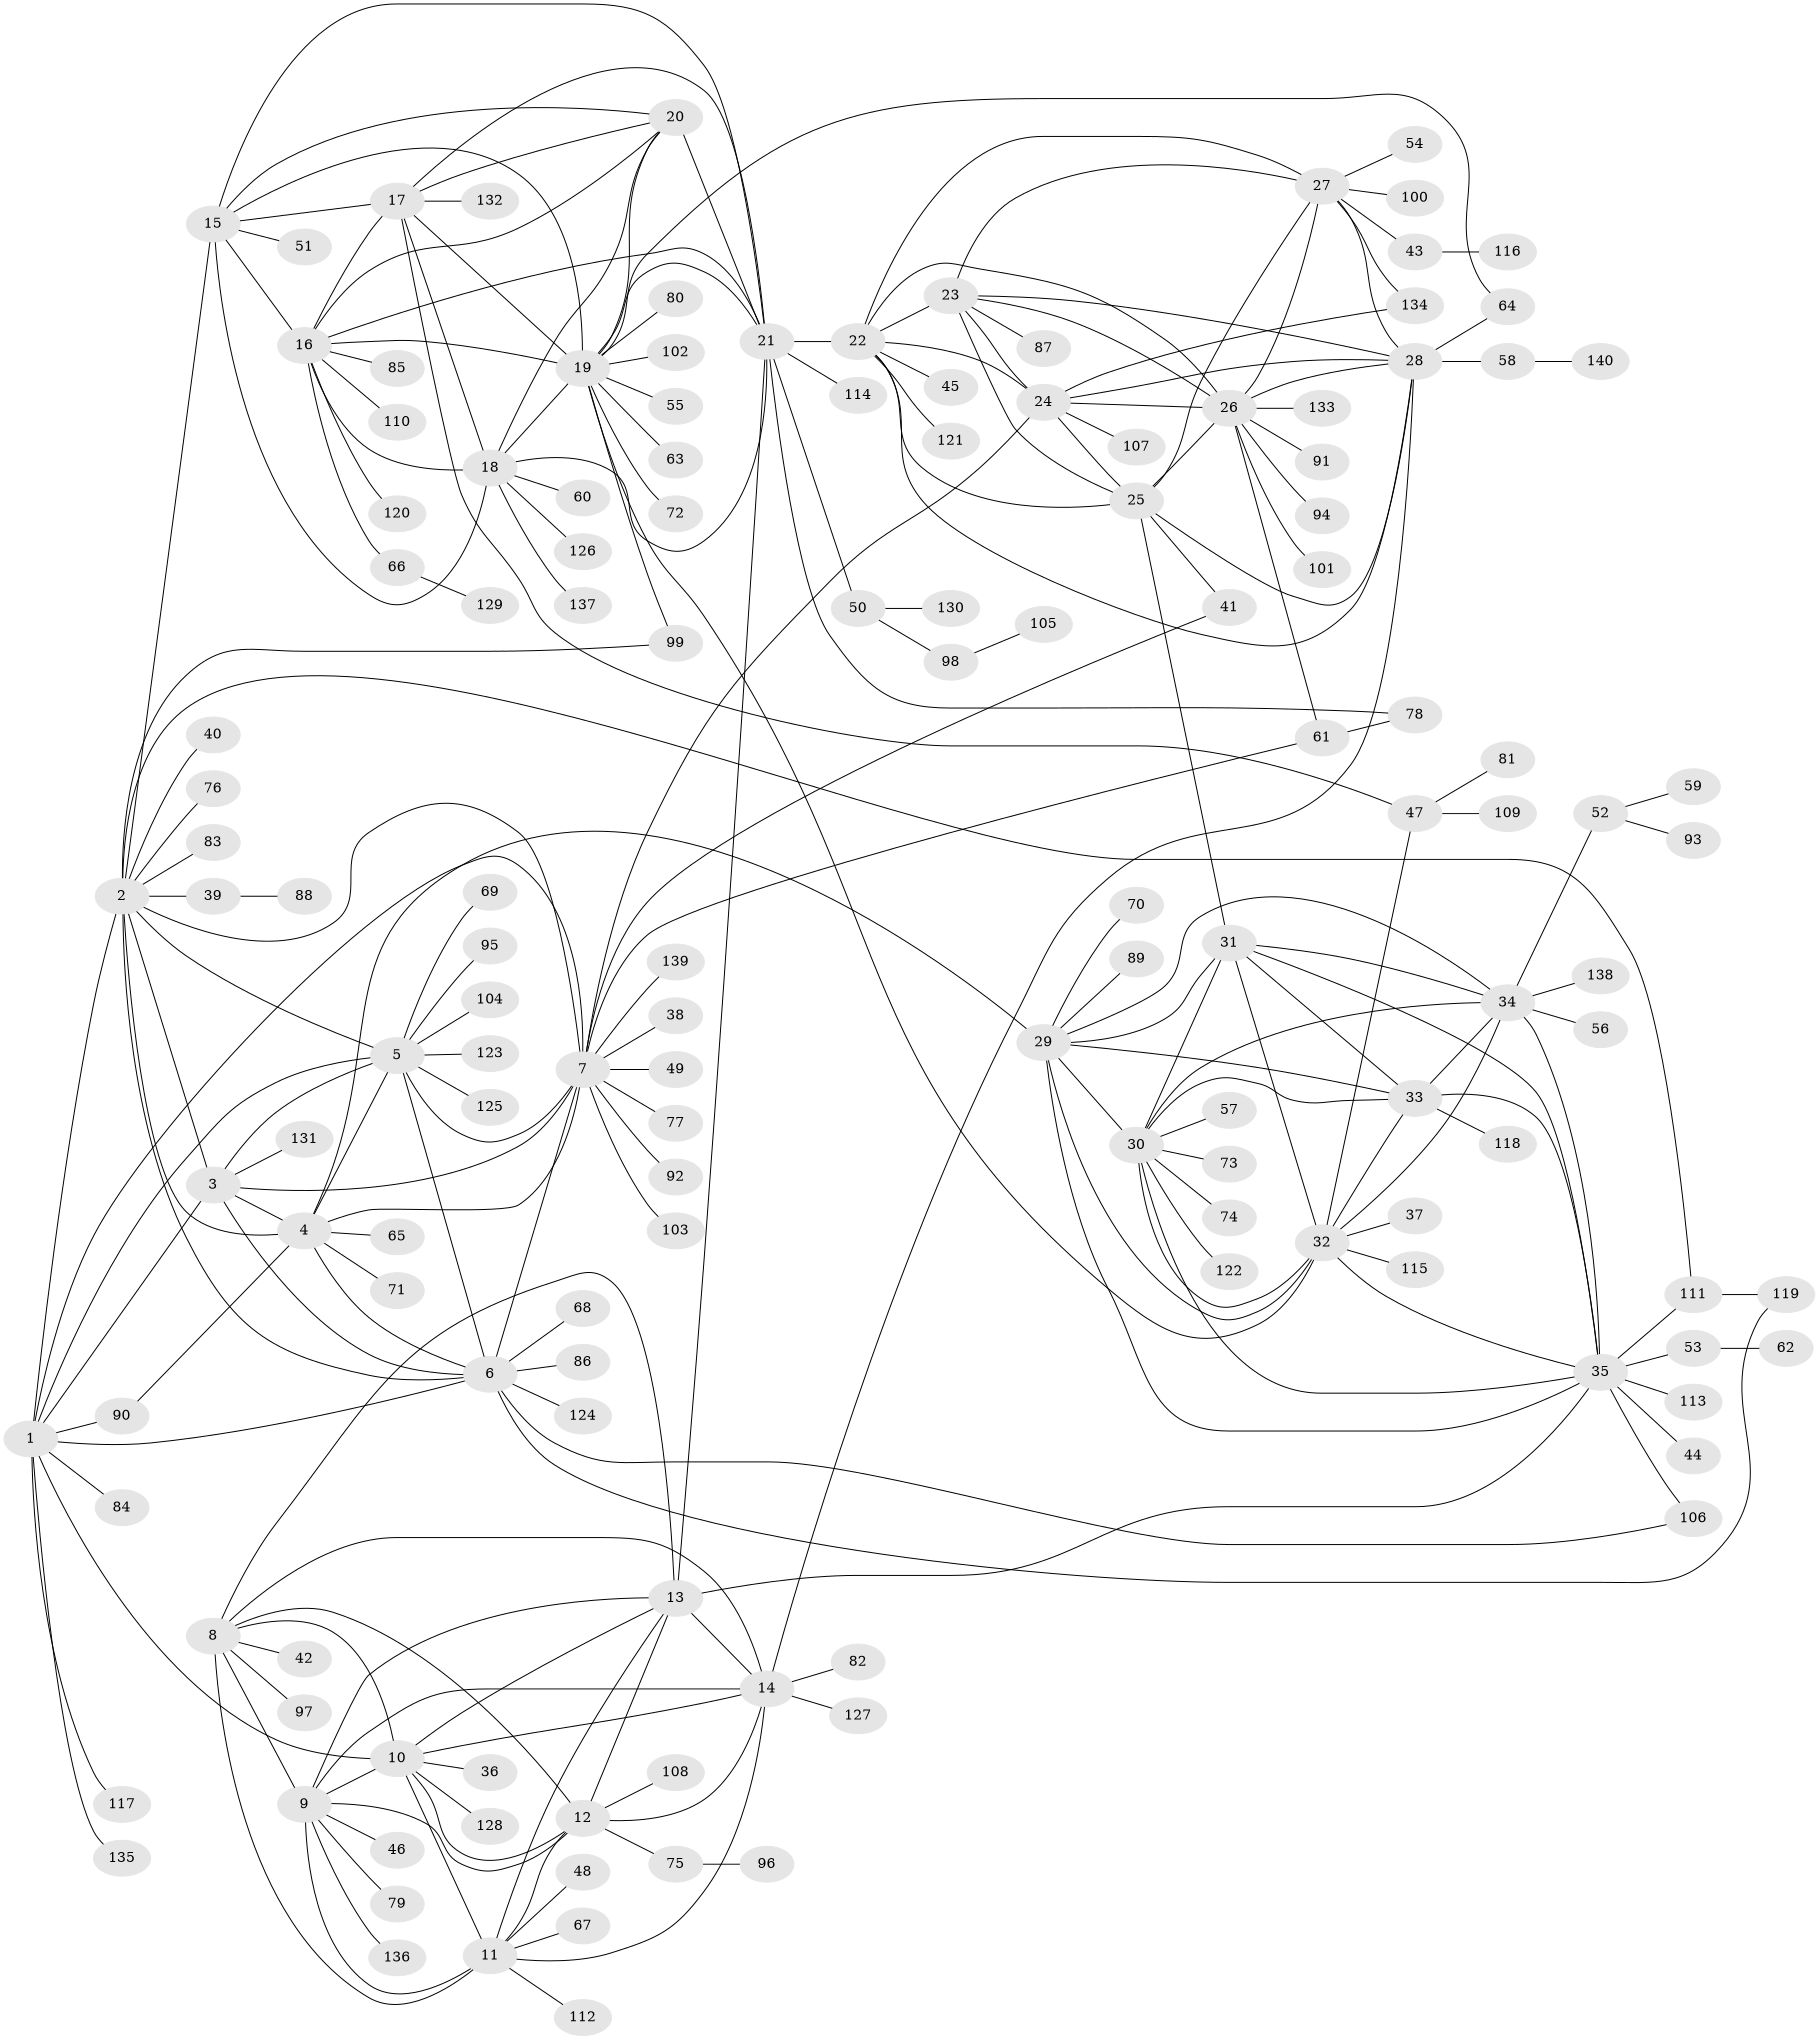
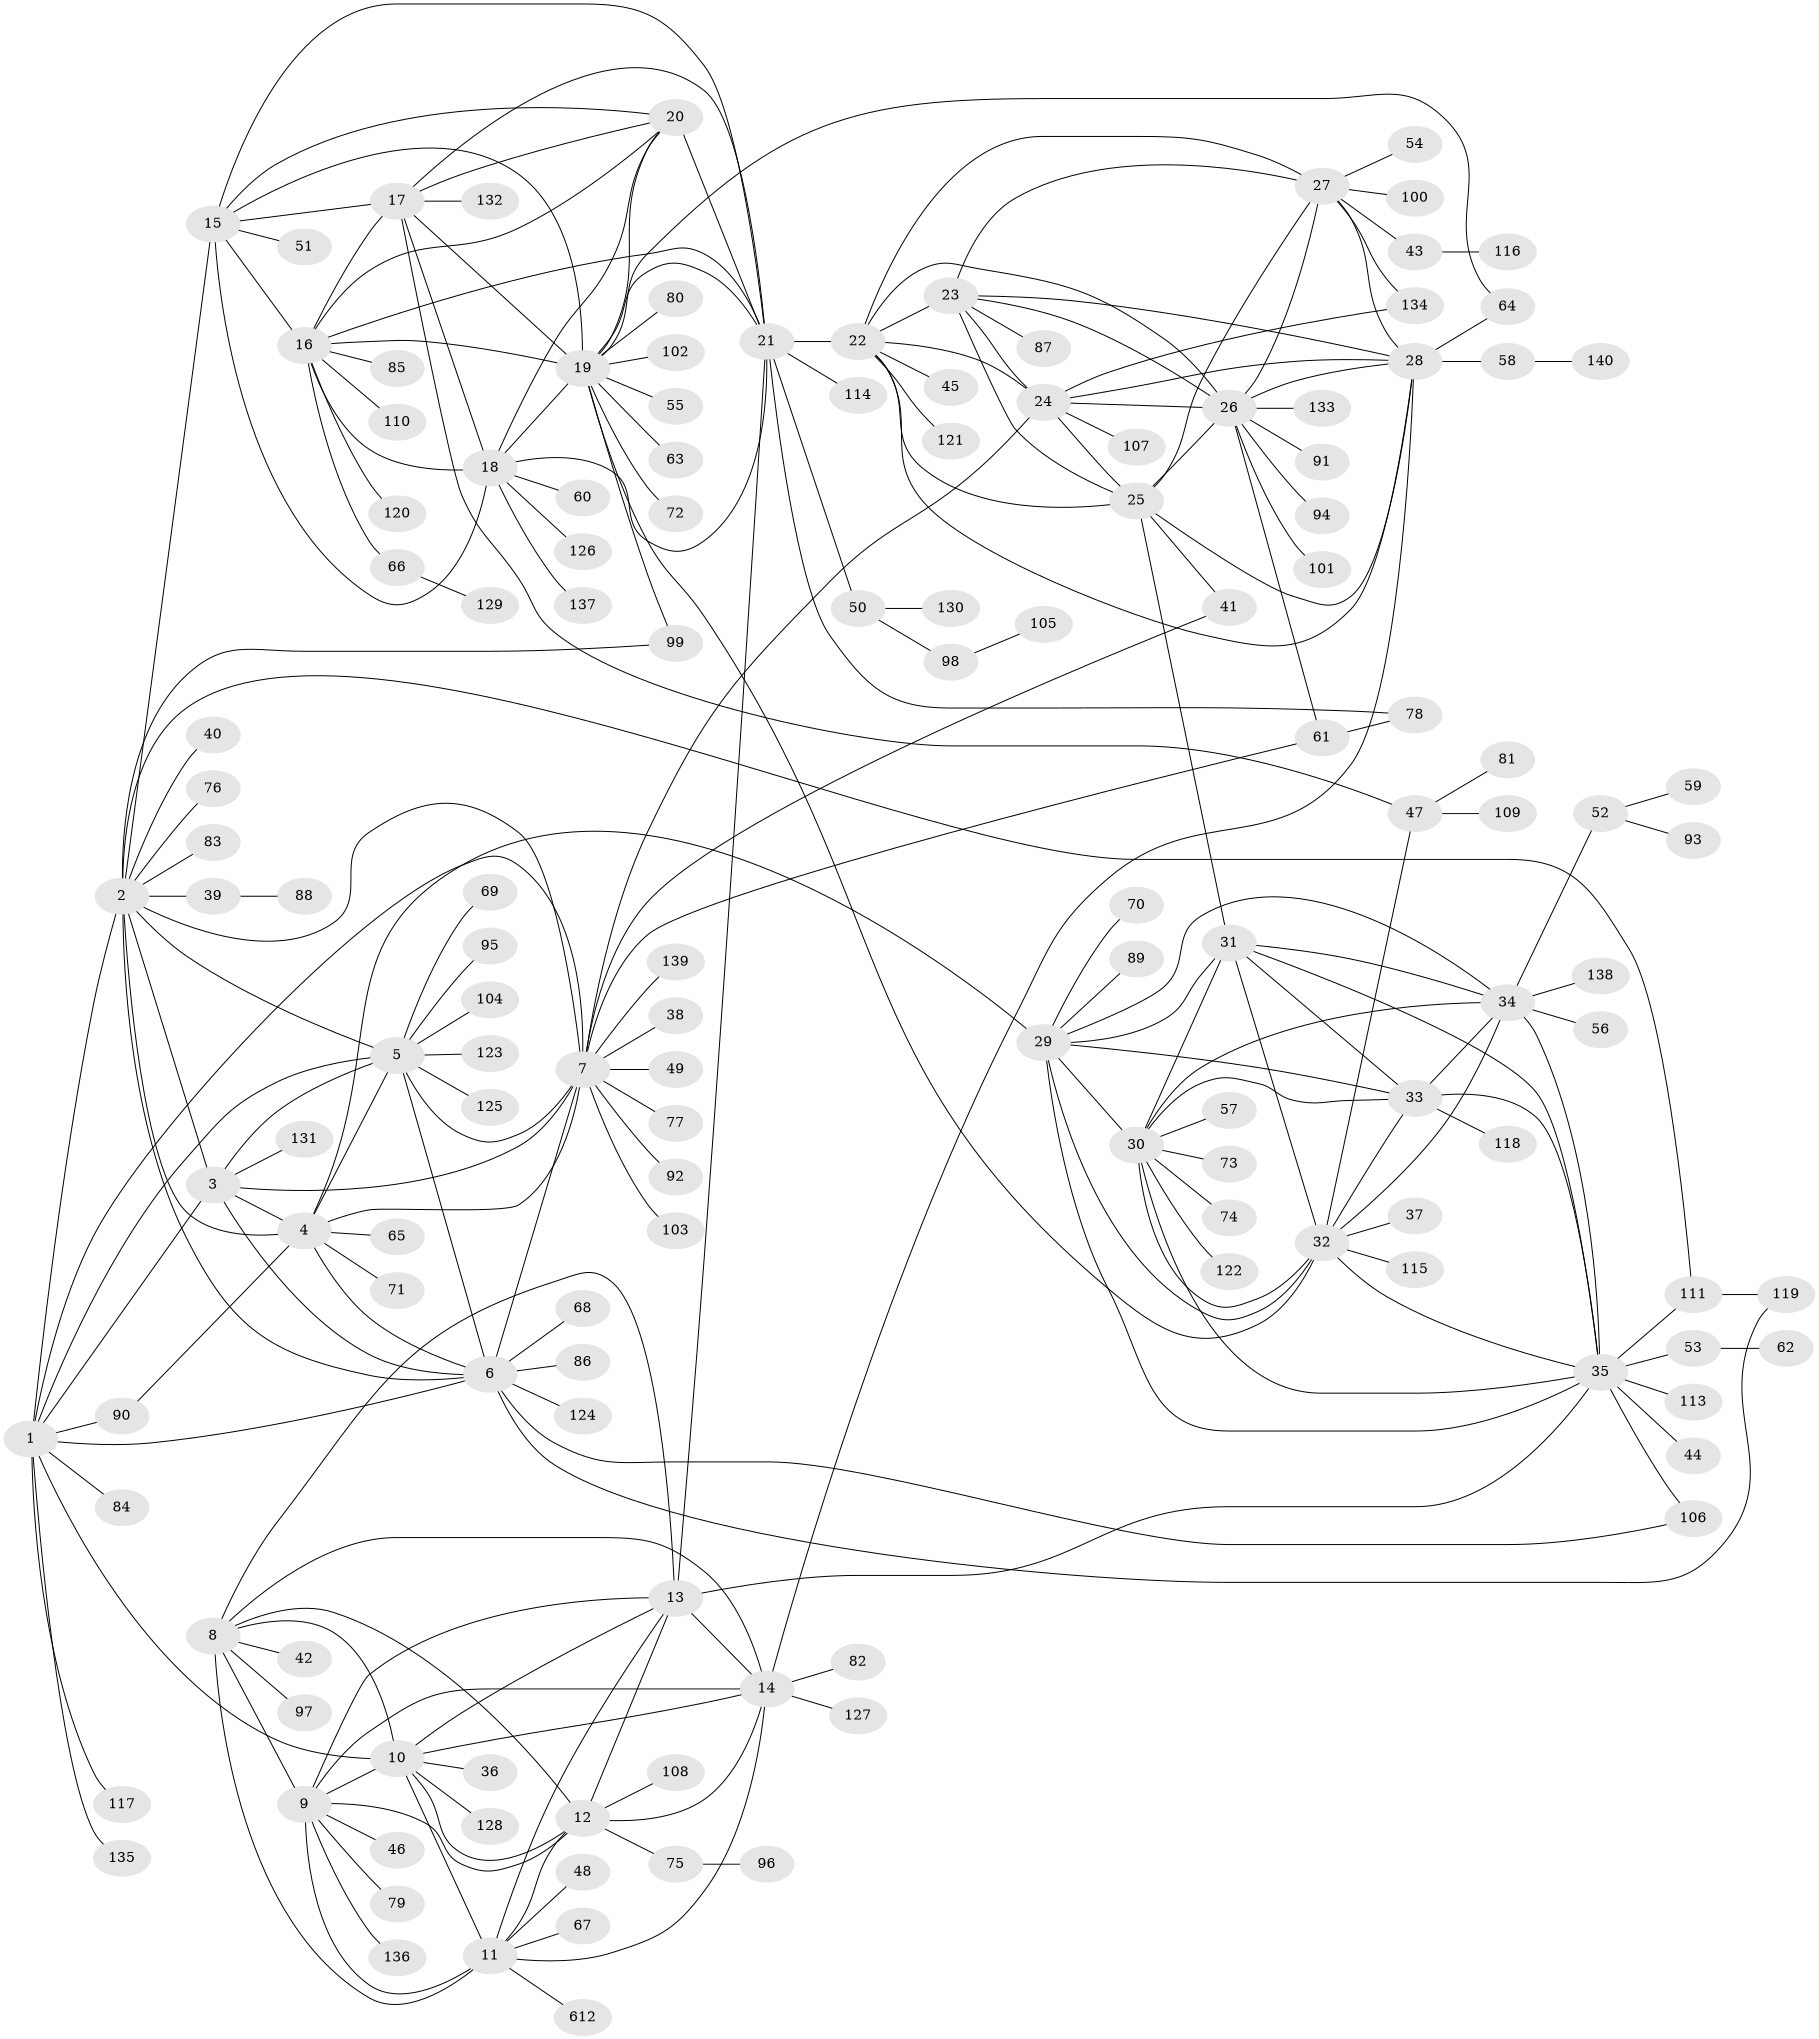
node "112": label "112" -> "612"
